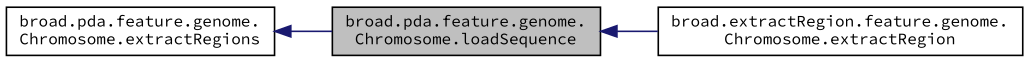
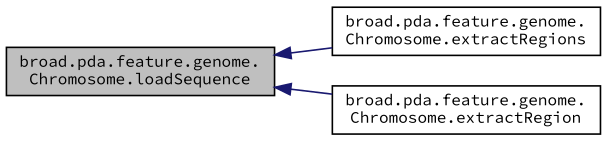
edge "broad.pda.feature.genome. Chromosome.loadSequence" -> "broad.pda.feature.genome. Chromosome.extractRegions": reversed
node "broad.extractRegion.feature.genome. Chromosome.extractRegion": label "broad.extractRegion.feature.genome. Chromosome.extractRegion" -> "broad.pda.feature.genome. Chromosome.extractRegion"
